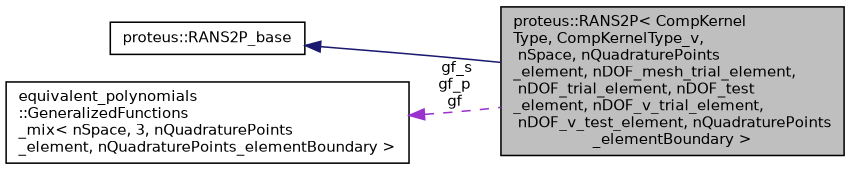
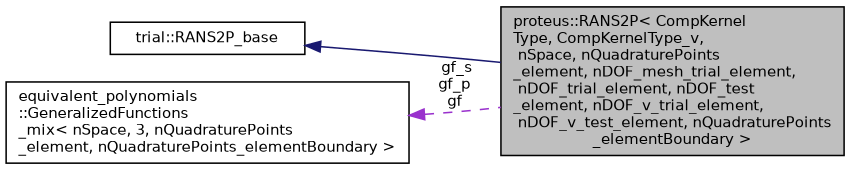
node "proteus::RANS2P_base": label "proteus::RANS2P_base" -> "trial::RANS2P_base"
